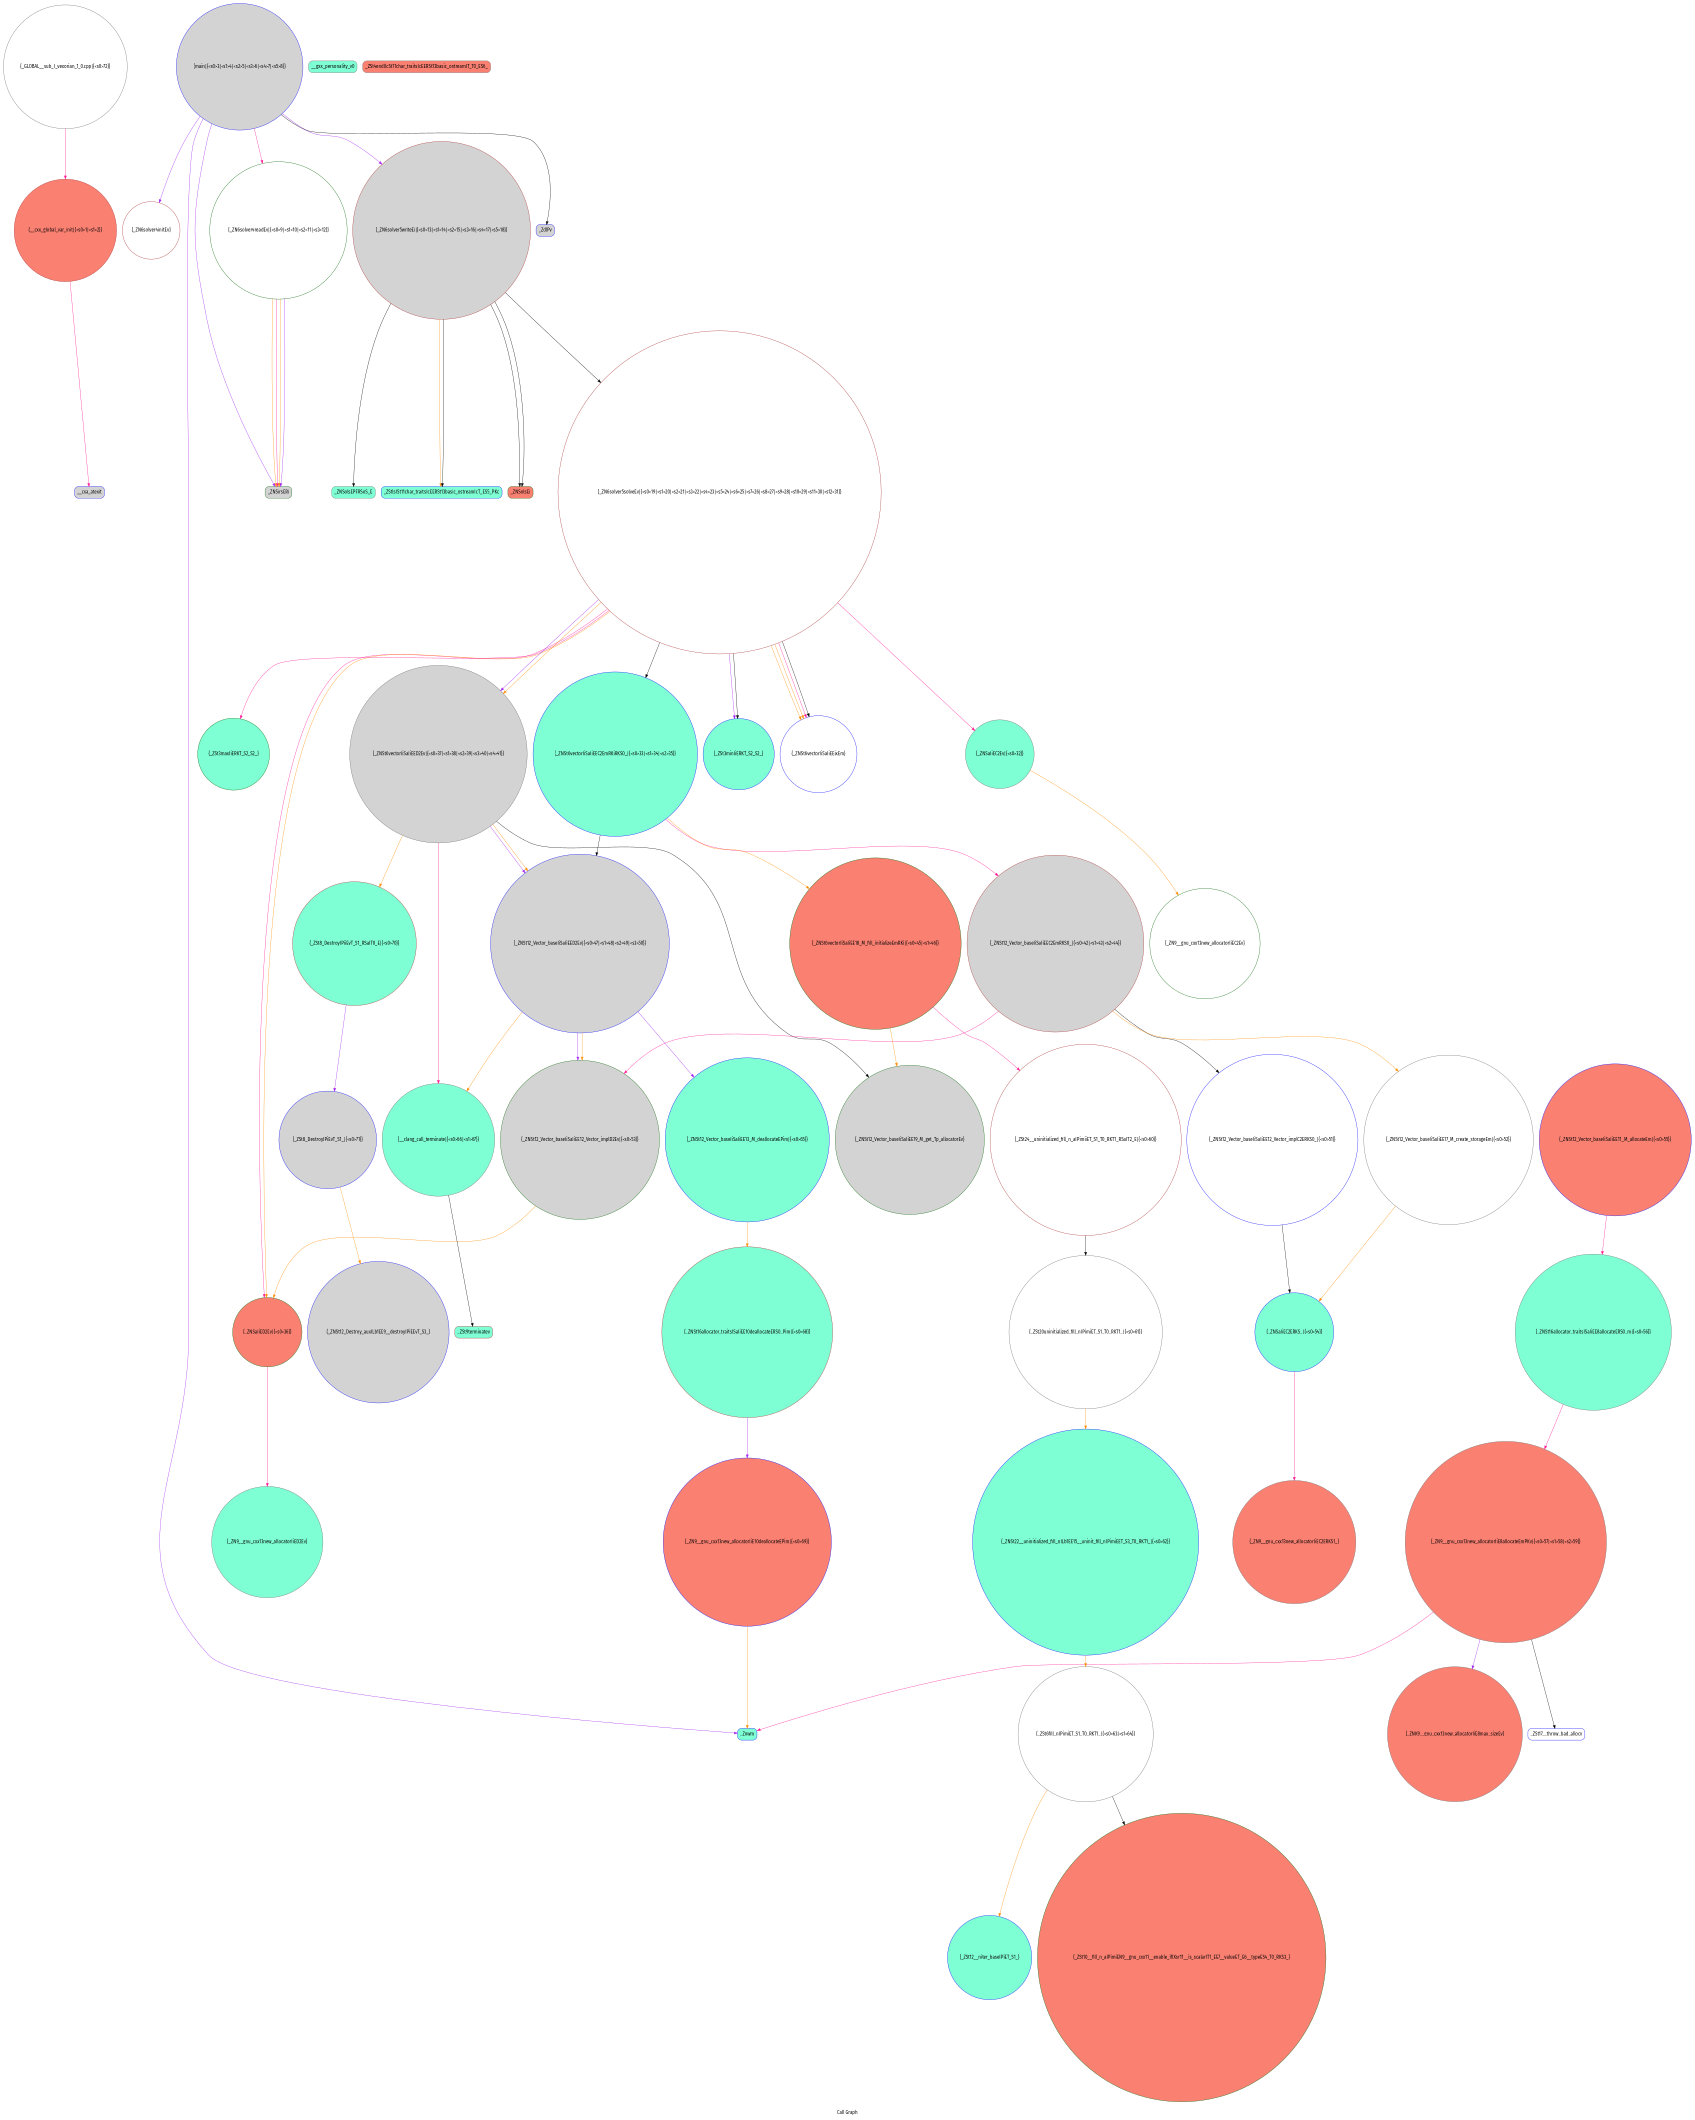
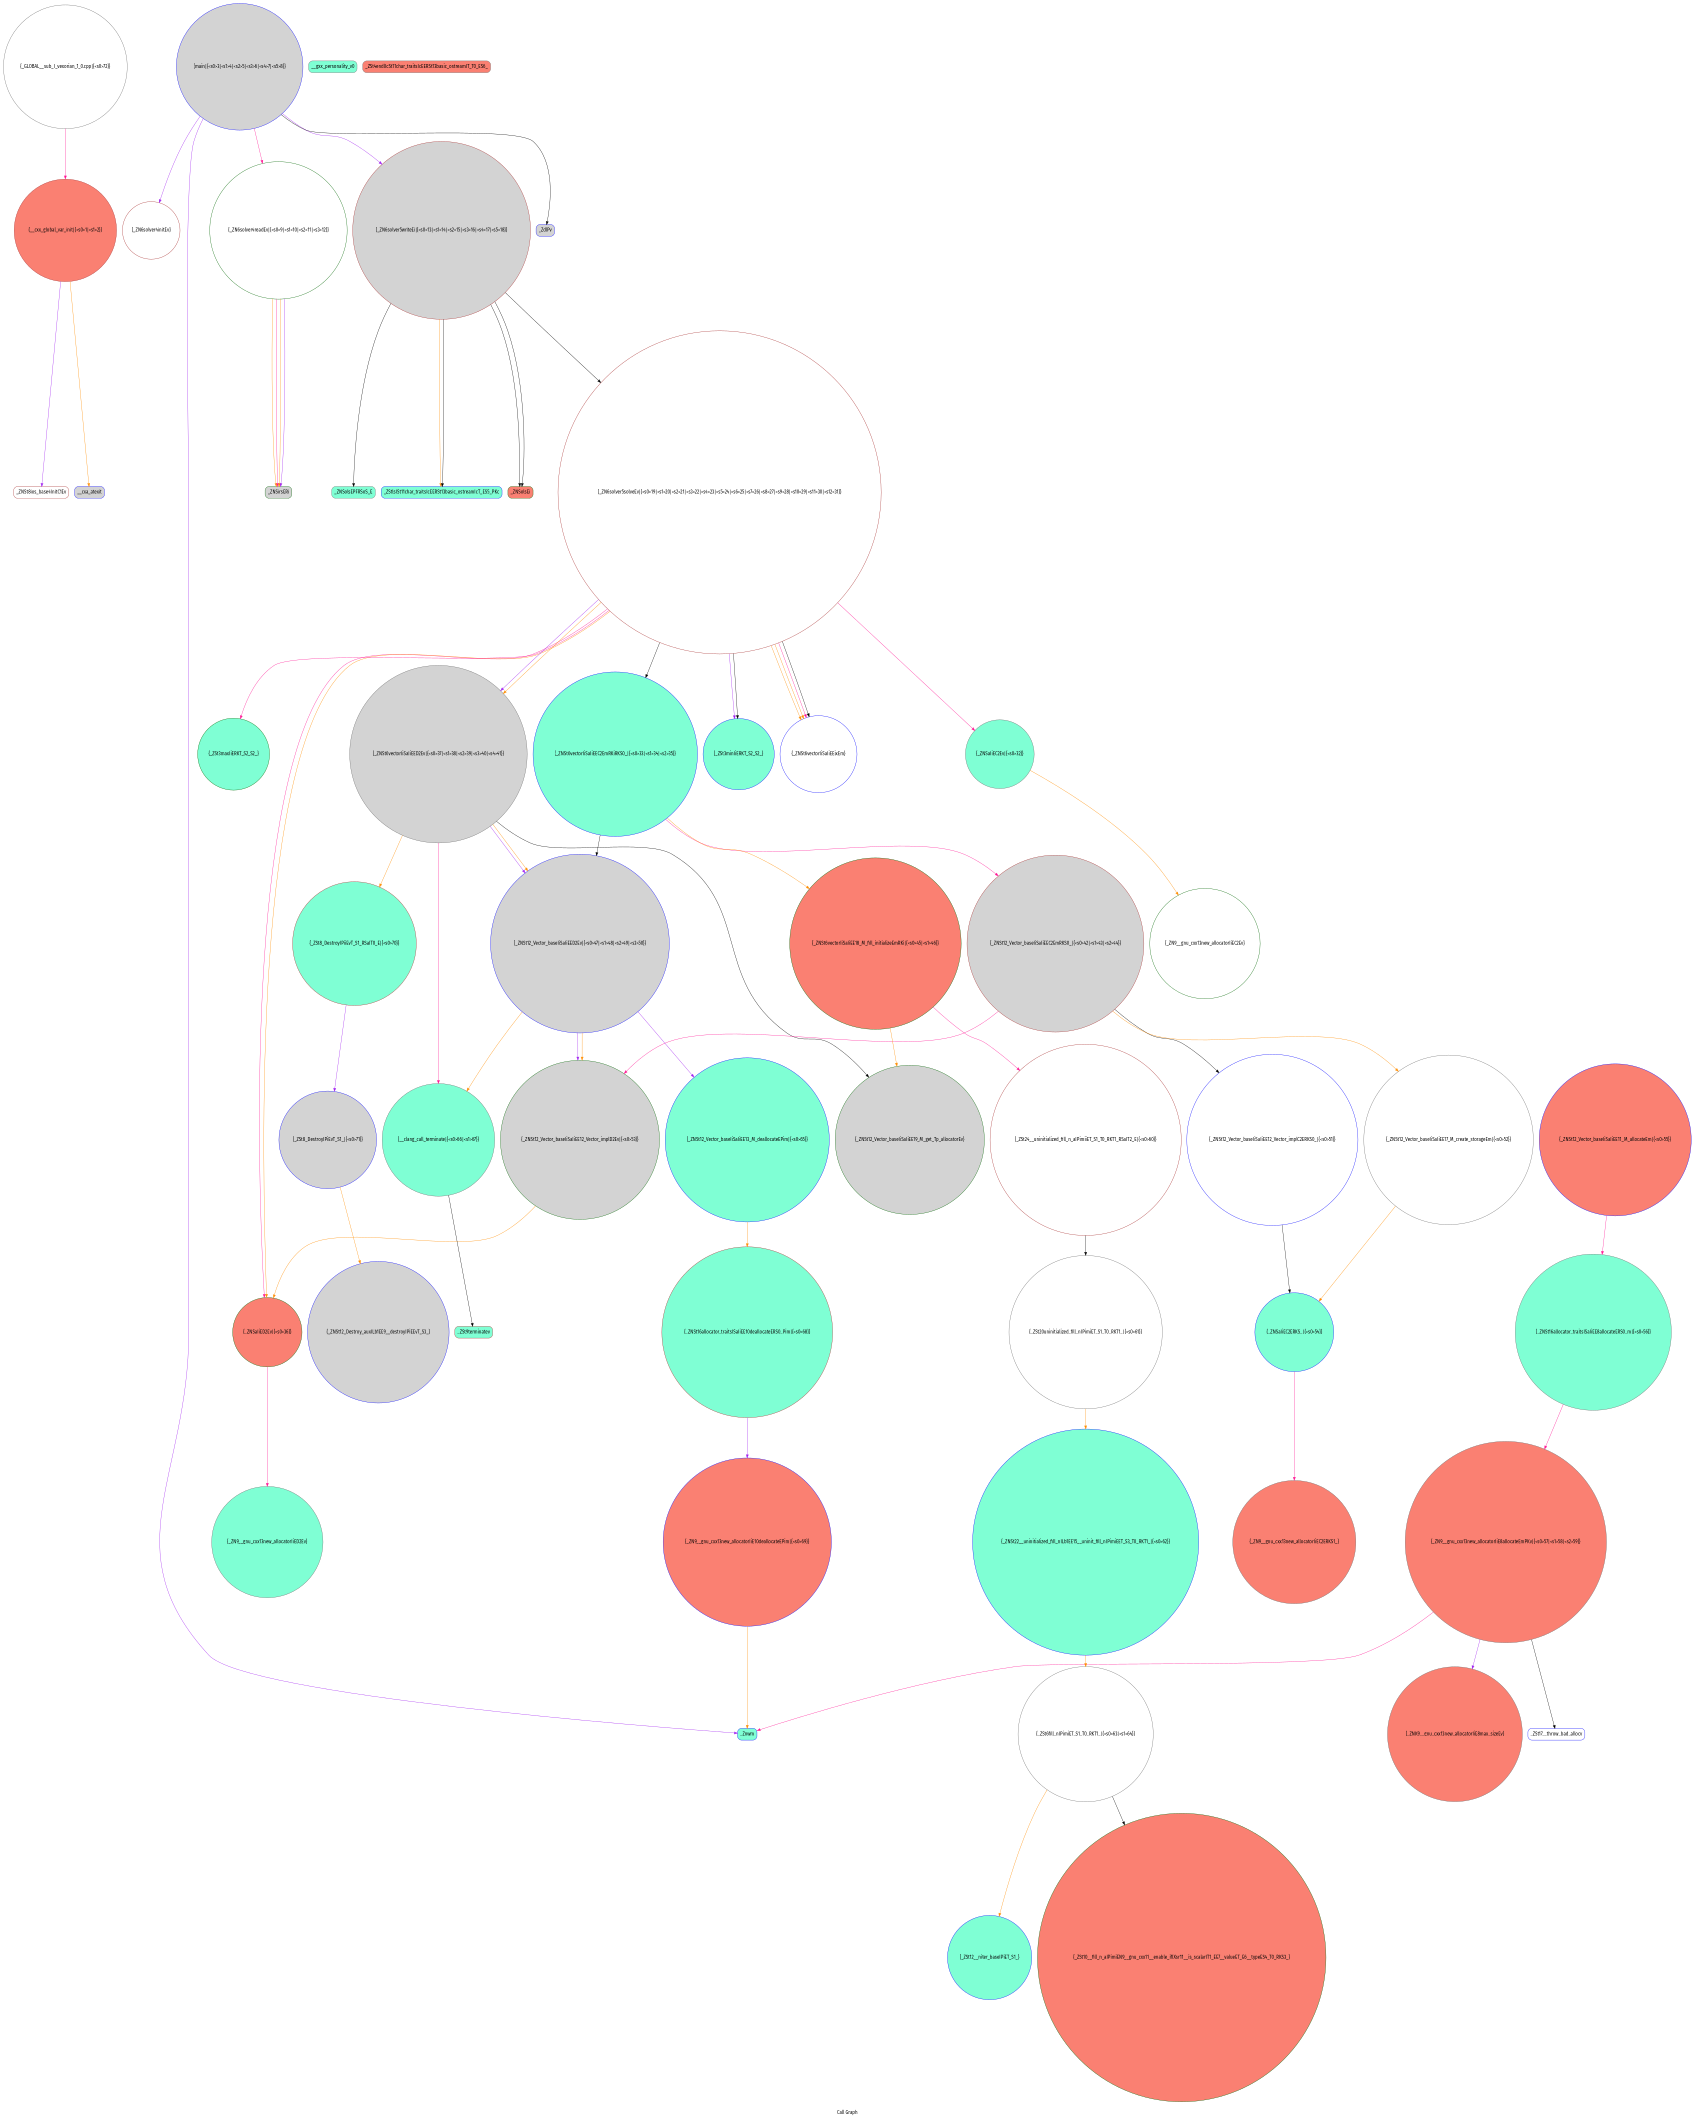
edge "{main|{<s0>3|<s1>4|<s2>5|<s3>6|<s4>7|<s5>8}}" -> "_ZNSirsERi": removed
edge "{__cxx_global_var_init|{<s0>1|<s1>2}}" -> "__cxa_atexit": color deeppink -> darkorange
node "_ZNSt8ios_base4InitC1Ev": added
